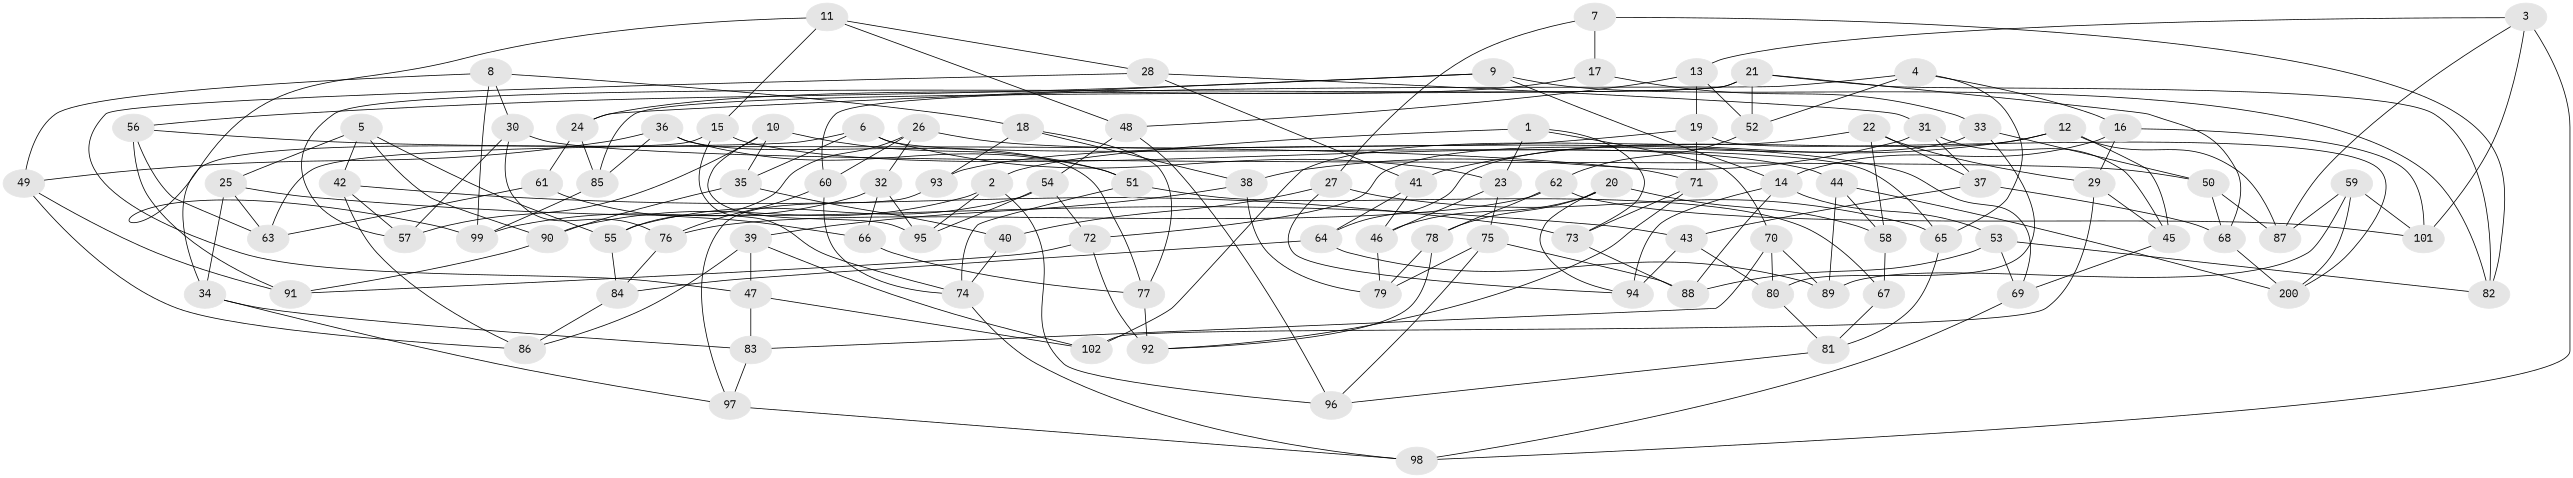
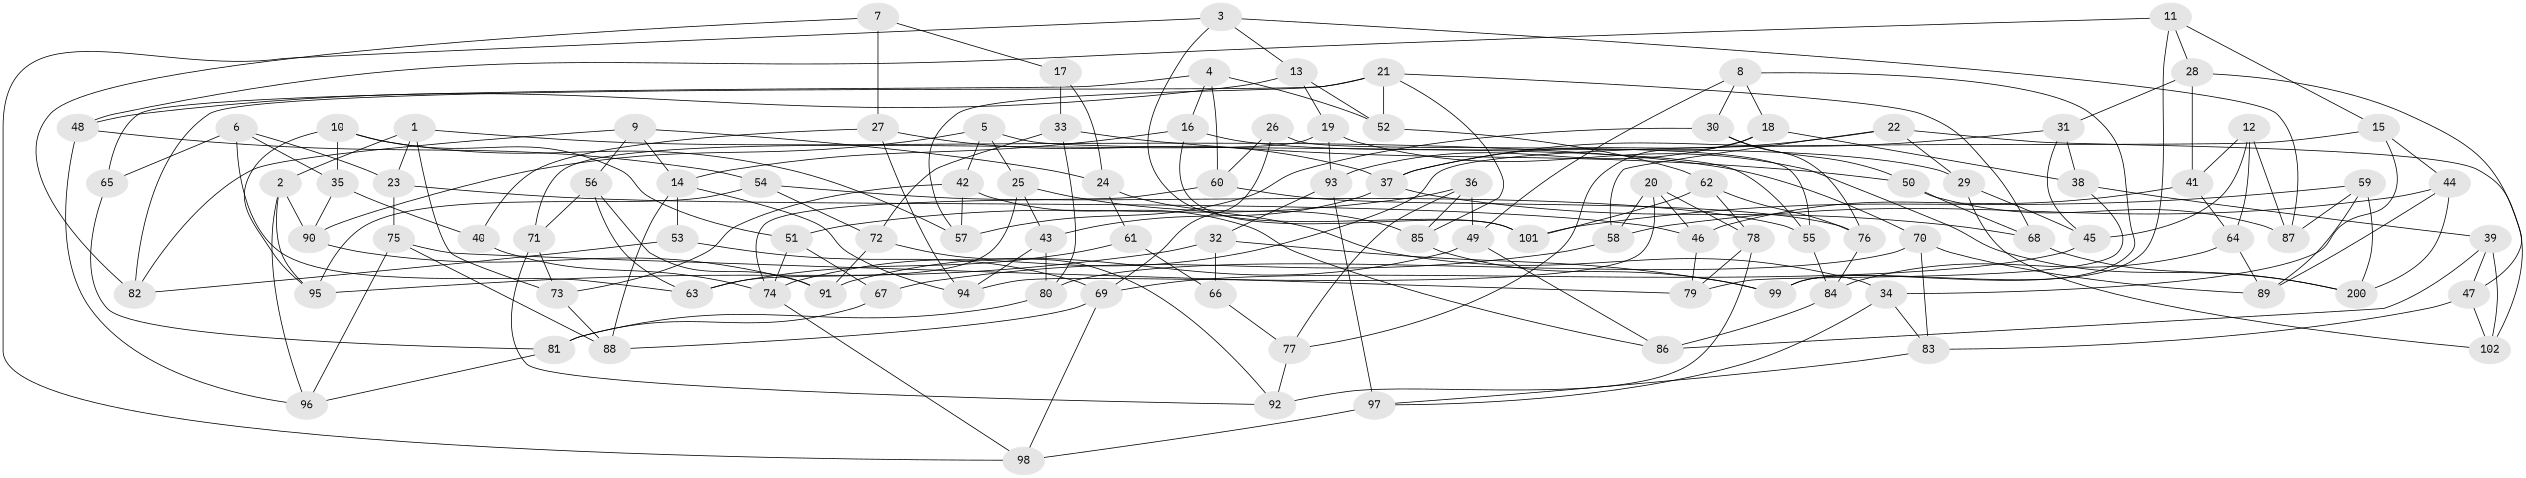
edge "26" -- "32": now "93" -- "32"
edge "27" -- "65": now "27" -- "37"
edge "53" -- "88": now "69" -- "88"
